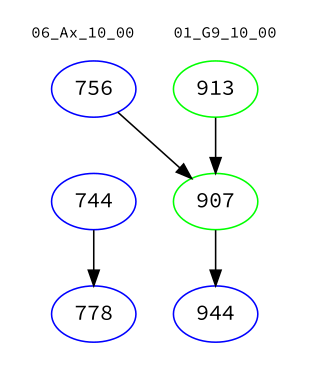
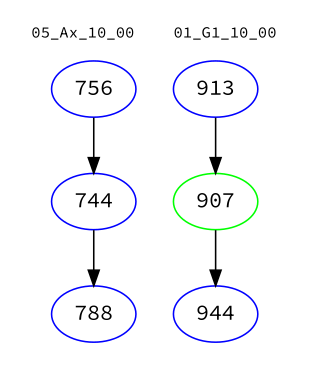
cluster "06_Ax_10_00": label "06_Ax_10_00" -> "05_Ax_10_00"
cluster "01_G9_10_00": label "01_G9_10_00" -> "01_G1_10_00"
node "913": color green -> blue
edge "756" -> "907": now "756" -> "744"
node "778": label "778" -> "788"
